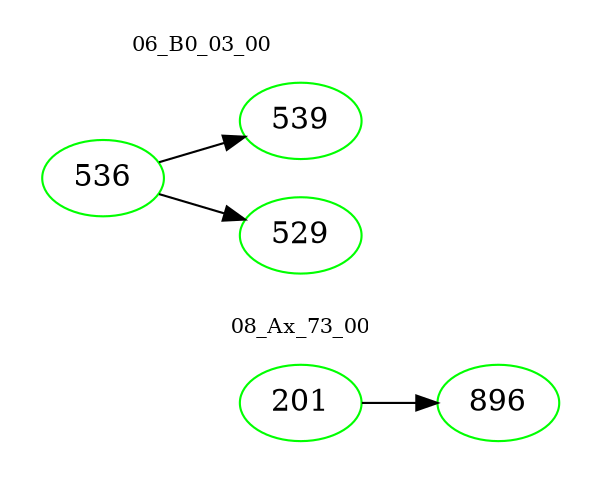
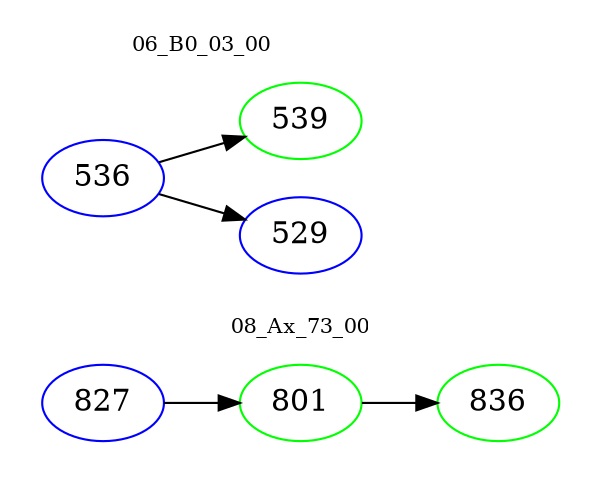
node "536": color green -> blue
node "529": color green -> blue
node "827": added
node "201": label "201" -> "801"
node "896": label "896" -> "836"
